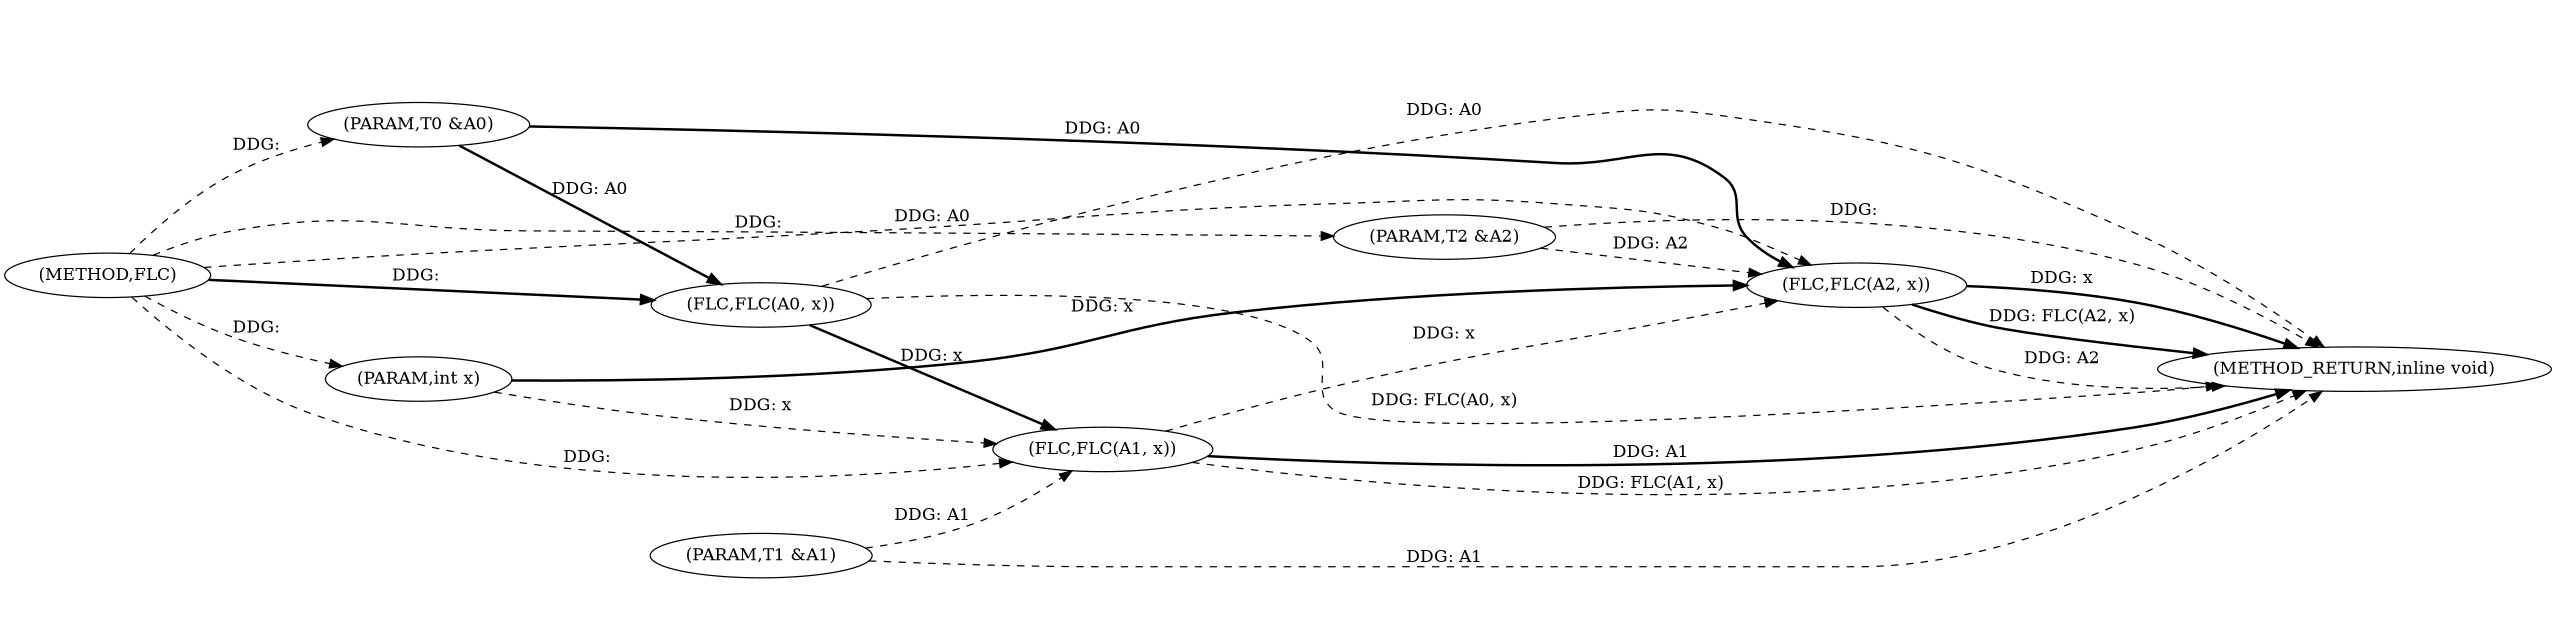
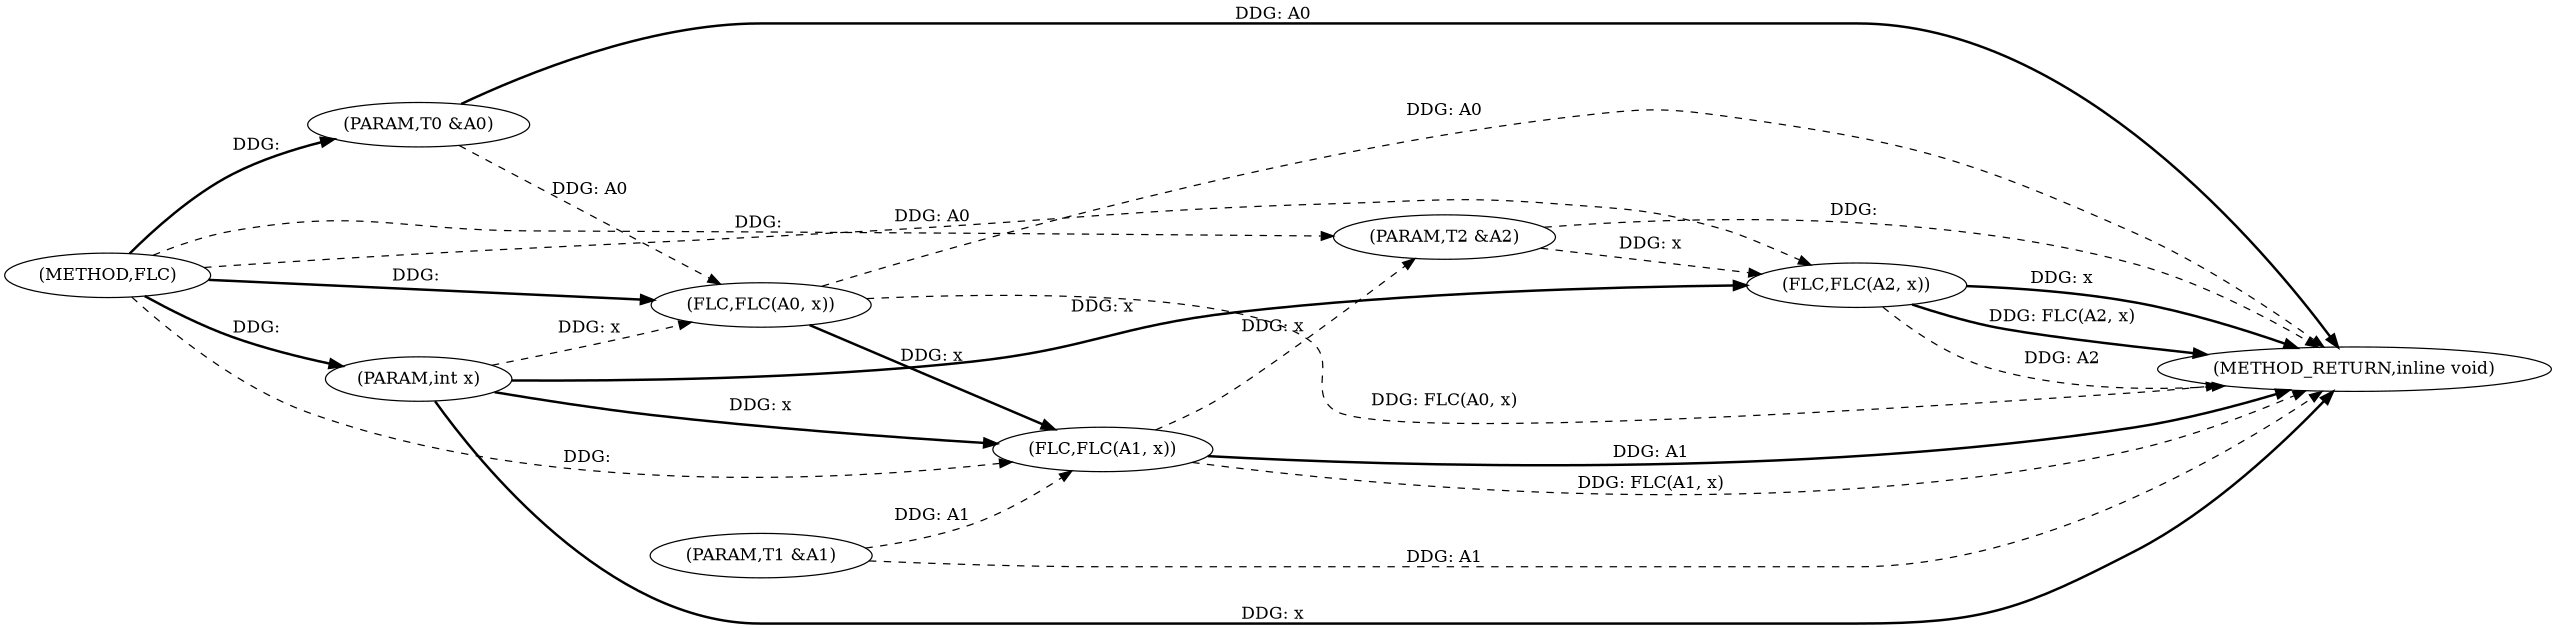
edge "(PARAM,T0 &A0)" -> "(FLC,FLC(A2, x))": now "(PARAM,T0 &A0)" -> "(METHOD_RETURN,inline void)"
edge "(METHOD,FLC)" -> "(PARAM,T0 &A0)": style dashed -> bold
edge "(PARAM,T0 &A0)" -> "(FLC,FLC(A0, x))": style bold -> dashed
edge "(PARAM,T2 &A2)" -> "(FLC,FLC(A2, x))": label "DDG: A2" -> "DDG: x"
edge "(METHOD,FLC)" -> "(PARAM,int x)": style dashed -> bold
edge "(PARAM,int x)" -> "(FLC,FLC(A0, x))": added, label "DDG: x"
edge "(FLC,FLC(A1, x))" -> "(FLC,FLC(A2, x))": now "(FLC,FLC(A1, x))" -> "(PARAM,T2 &A2)"
edge "(PARAM,int x)" -> "(FLC,FLC(A1, x))": style dashed -> bold
edge "(PARAM,int x)" -> "(METHOD_RETURN,inline void)": added, label "DDG: x"
